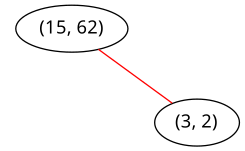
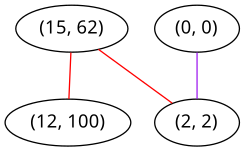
node "(0, 0)": added
node "(12, 100)": added
node "(3, 2)": label "(3, 2)" -> "(2, 2)"
